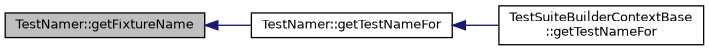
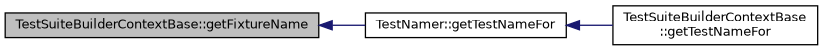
node "TestNamer::getFixtureName": label "TestNamer::getFixtureName" -> "TestSuiteBuilderContextBase::getFixtureName"
